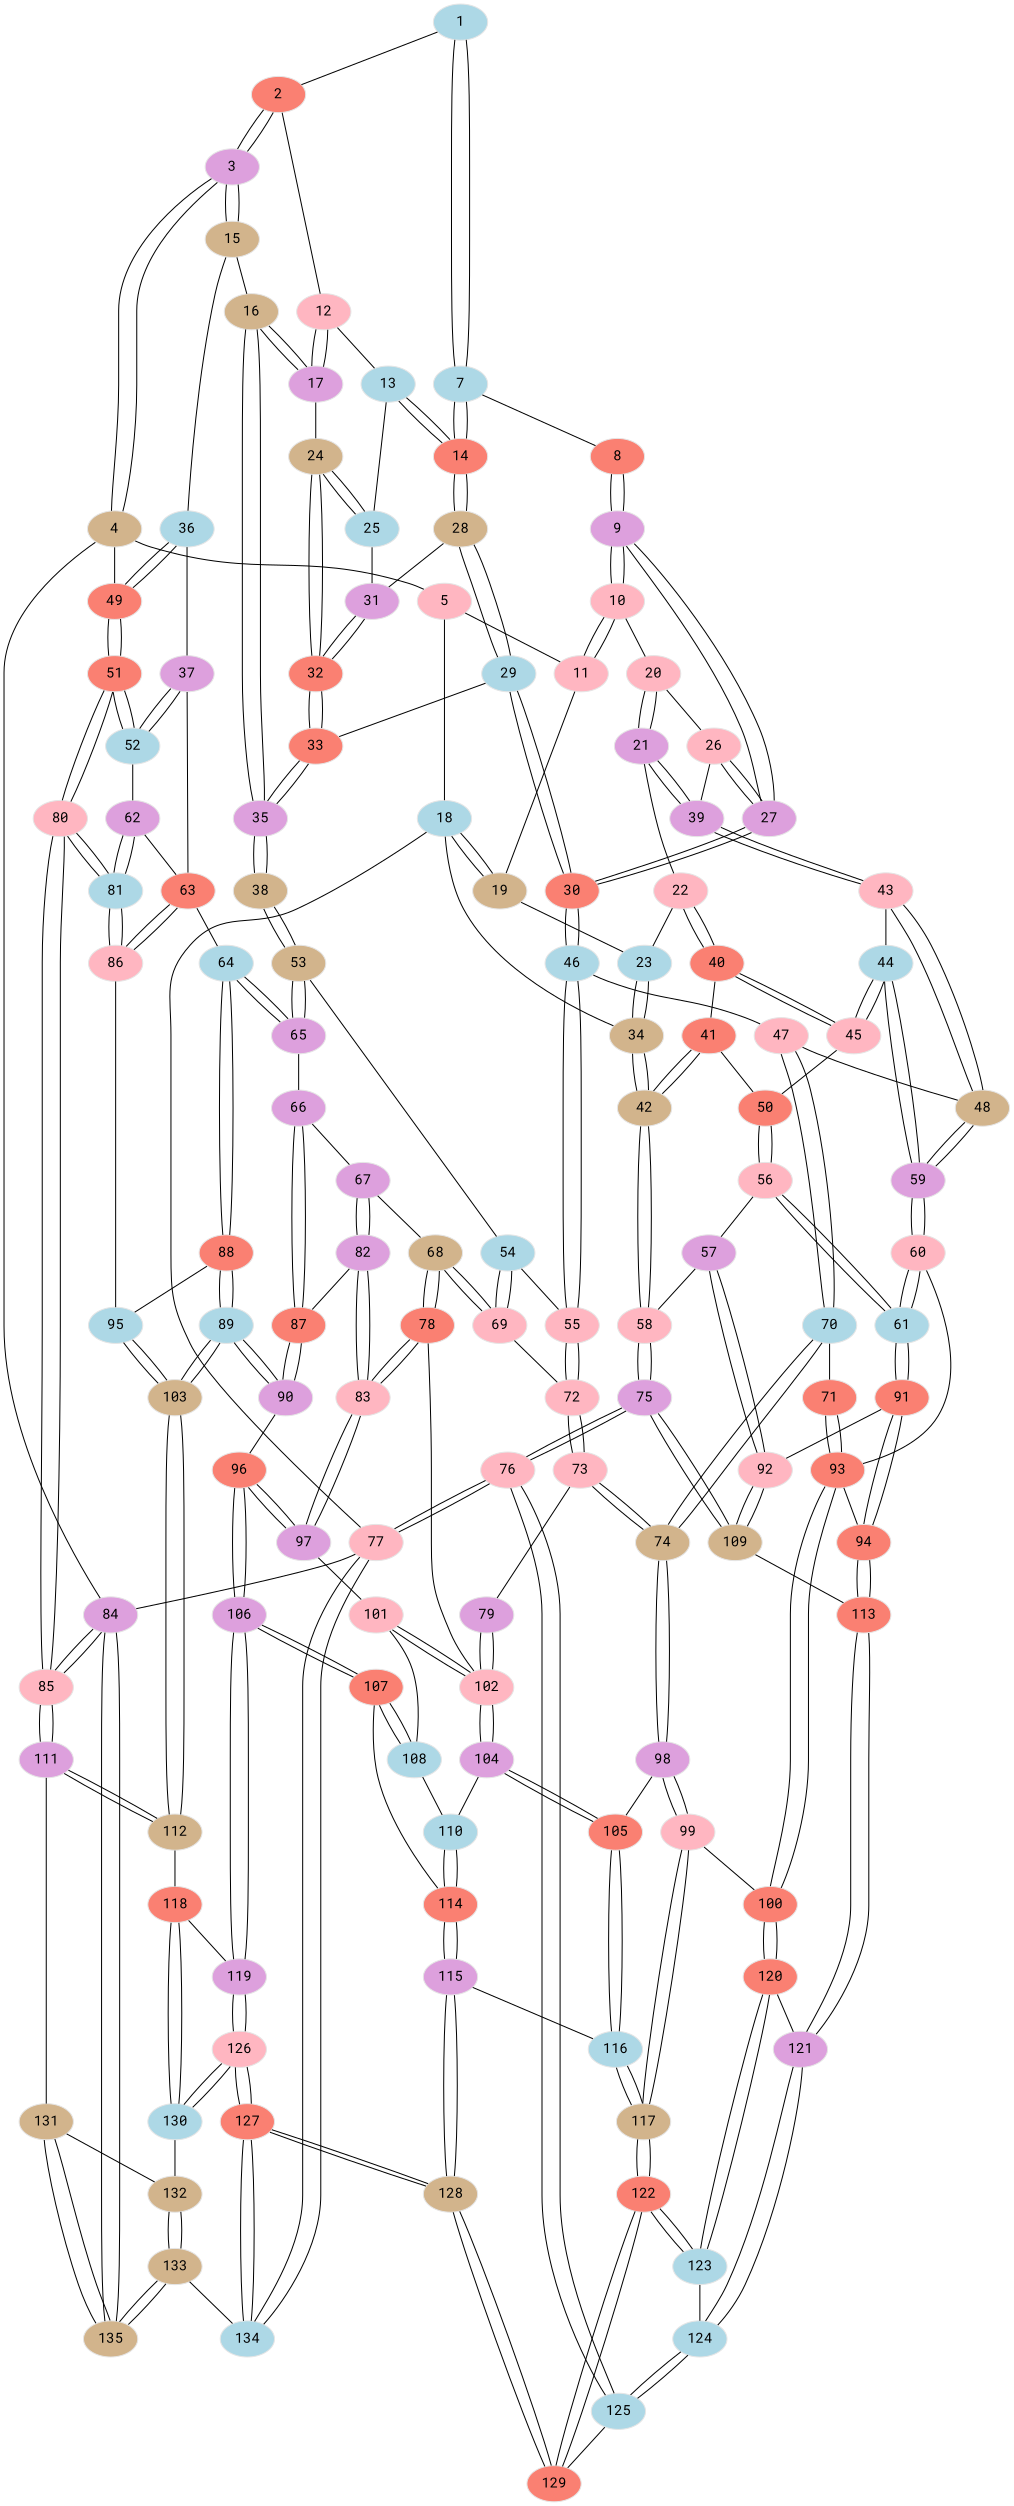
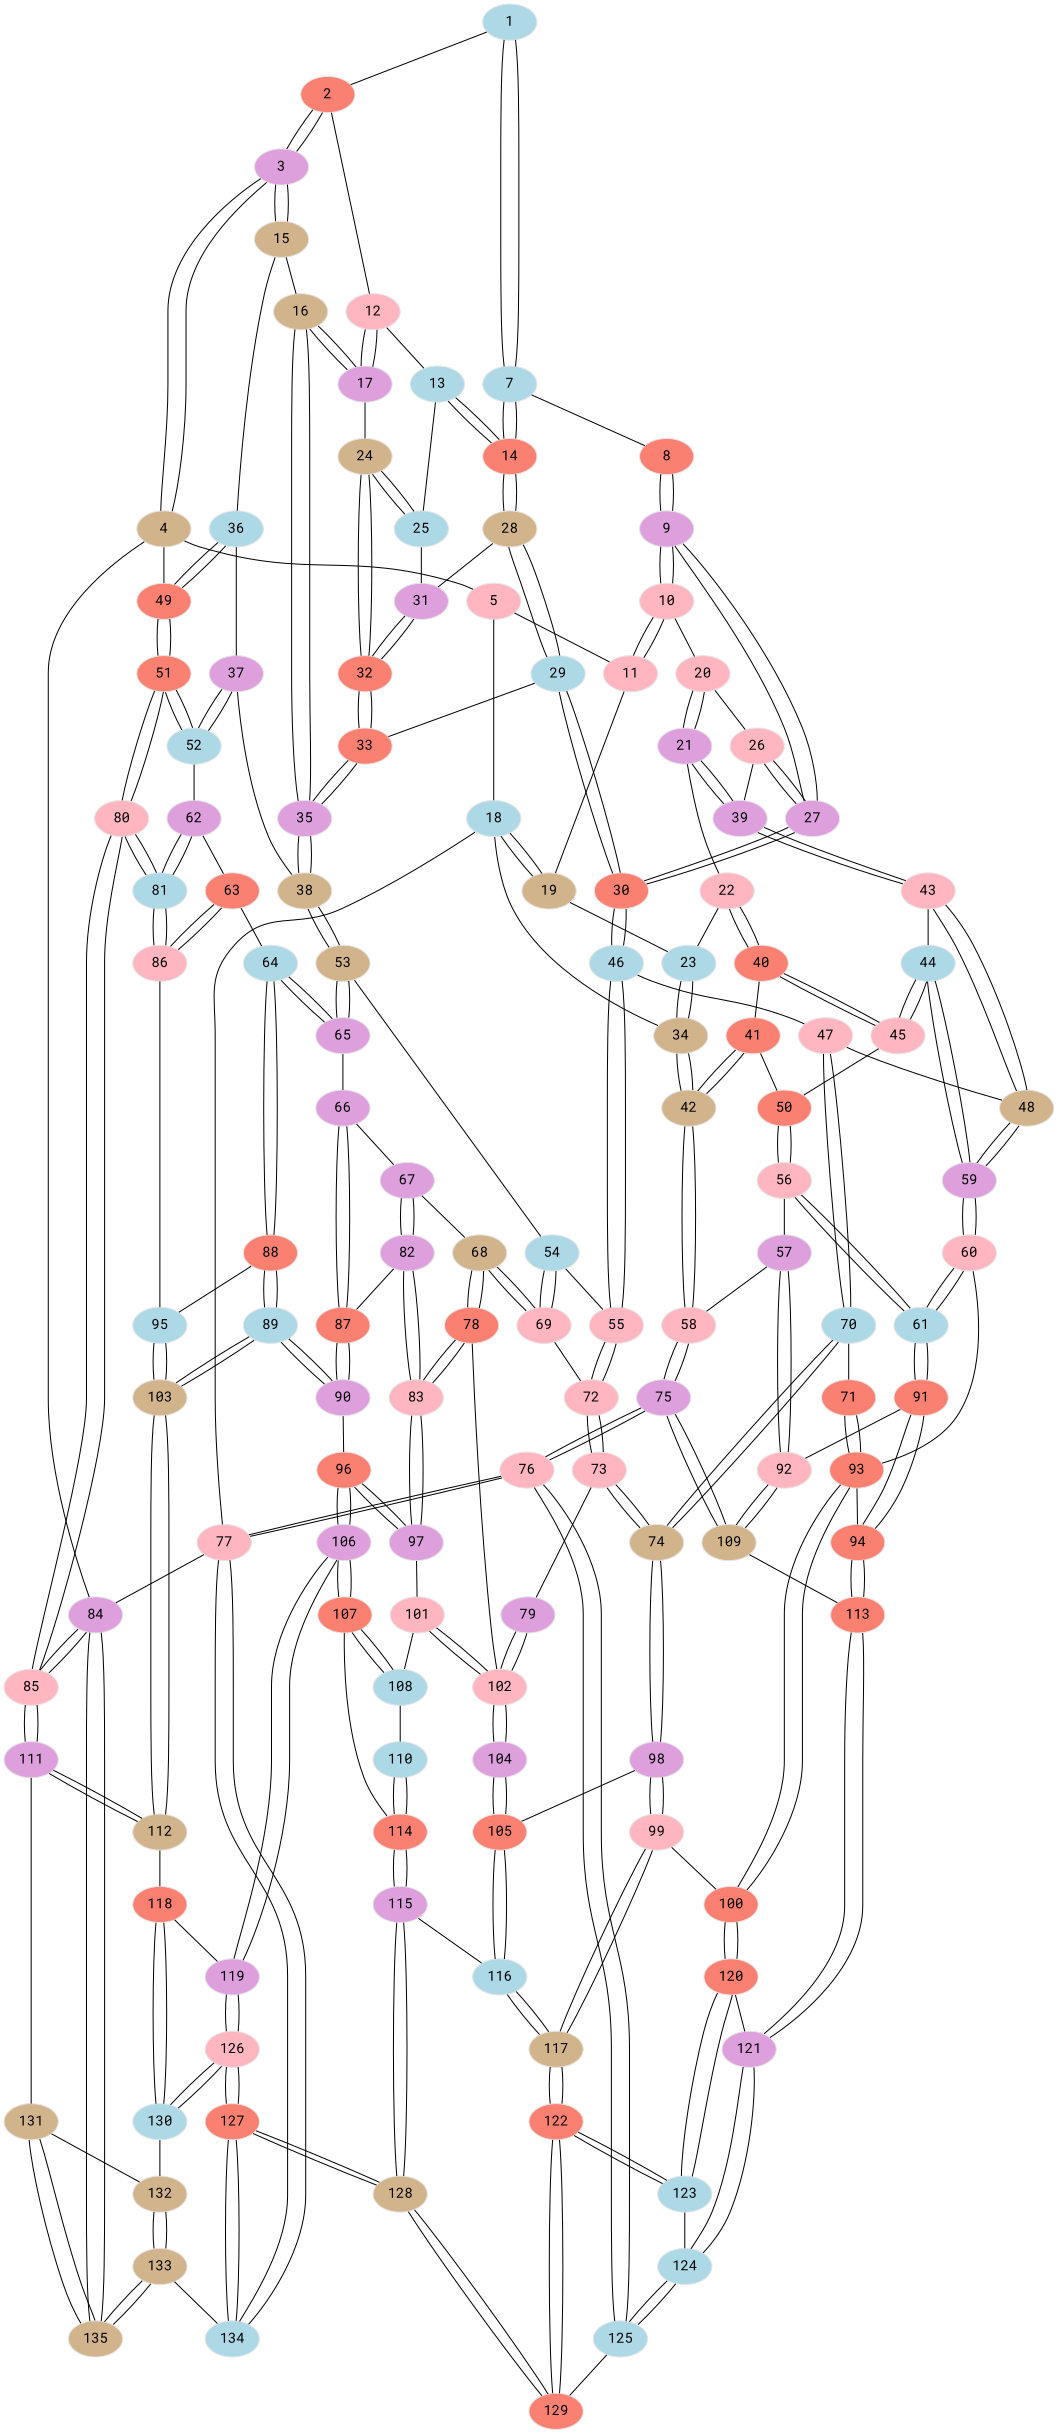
edge "37" -- "63": now "37" -- "38"
edge "104" -- "110": removed
